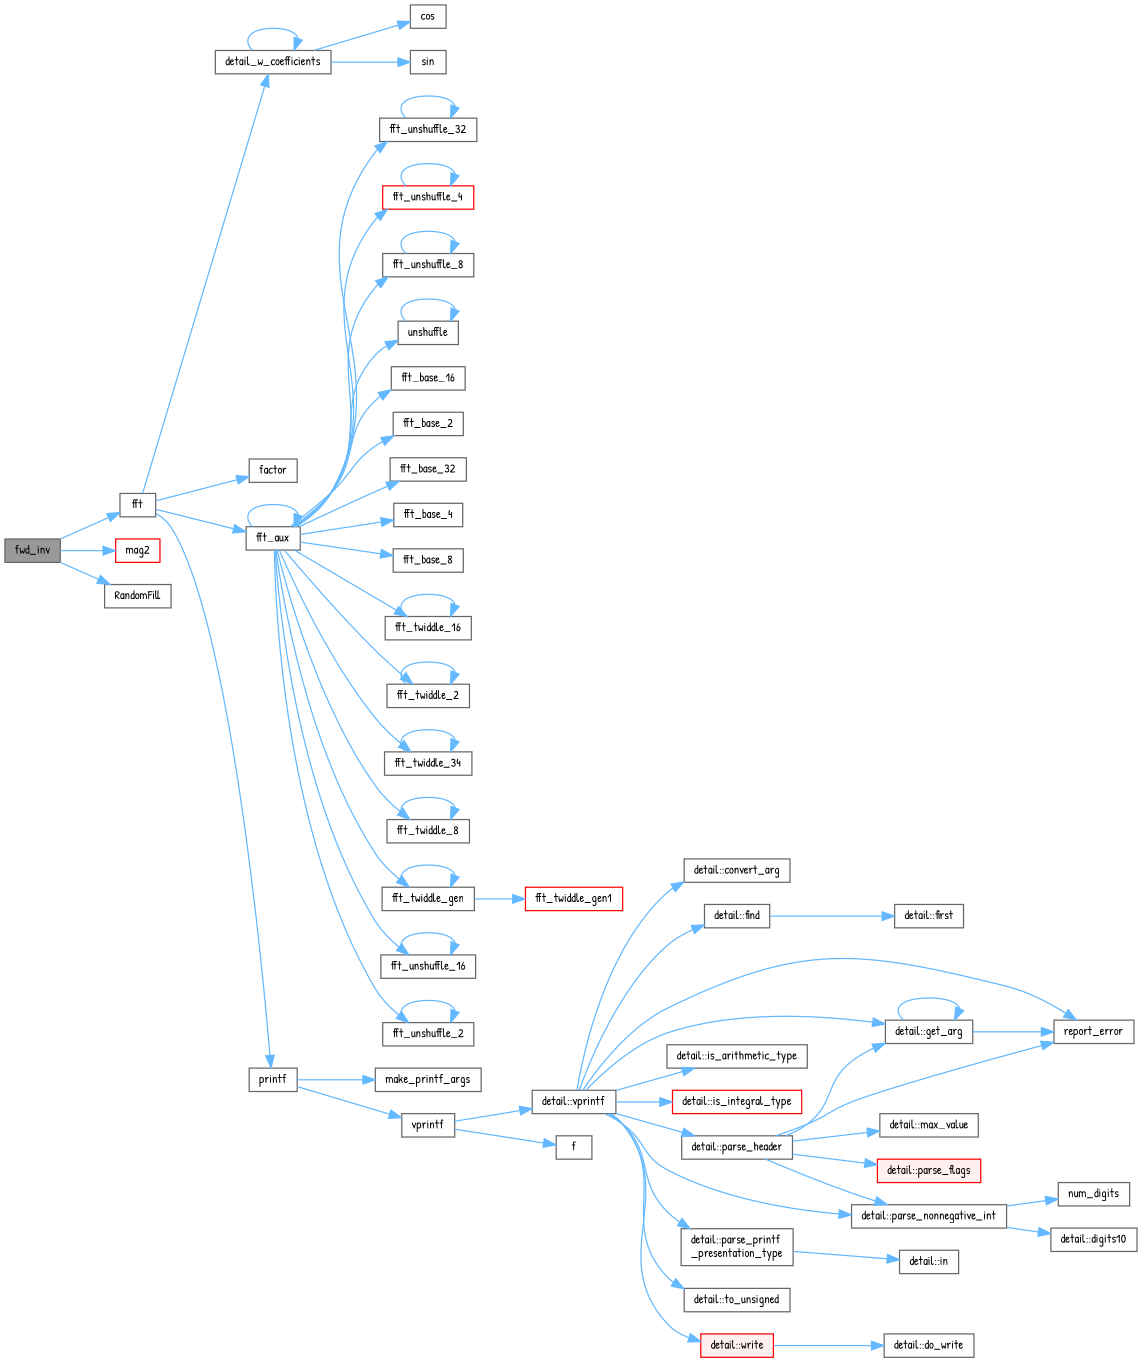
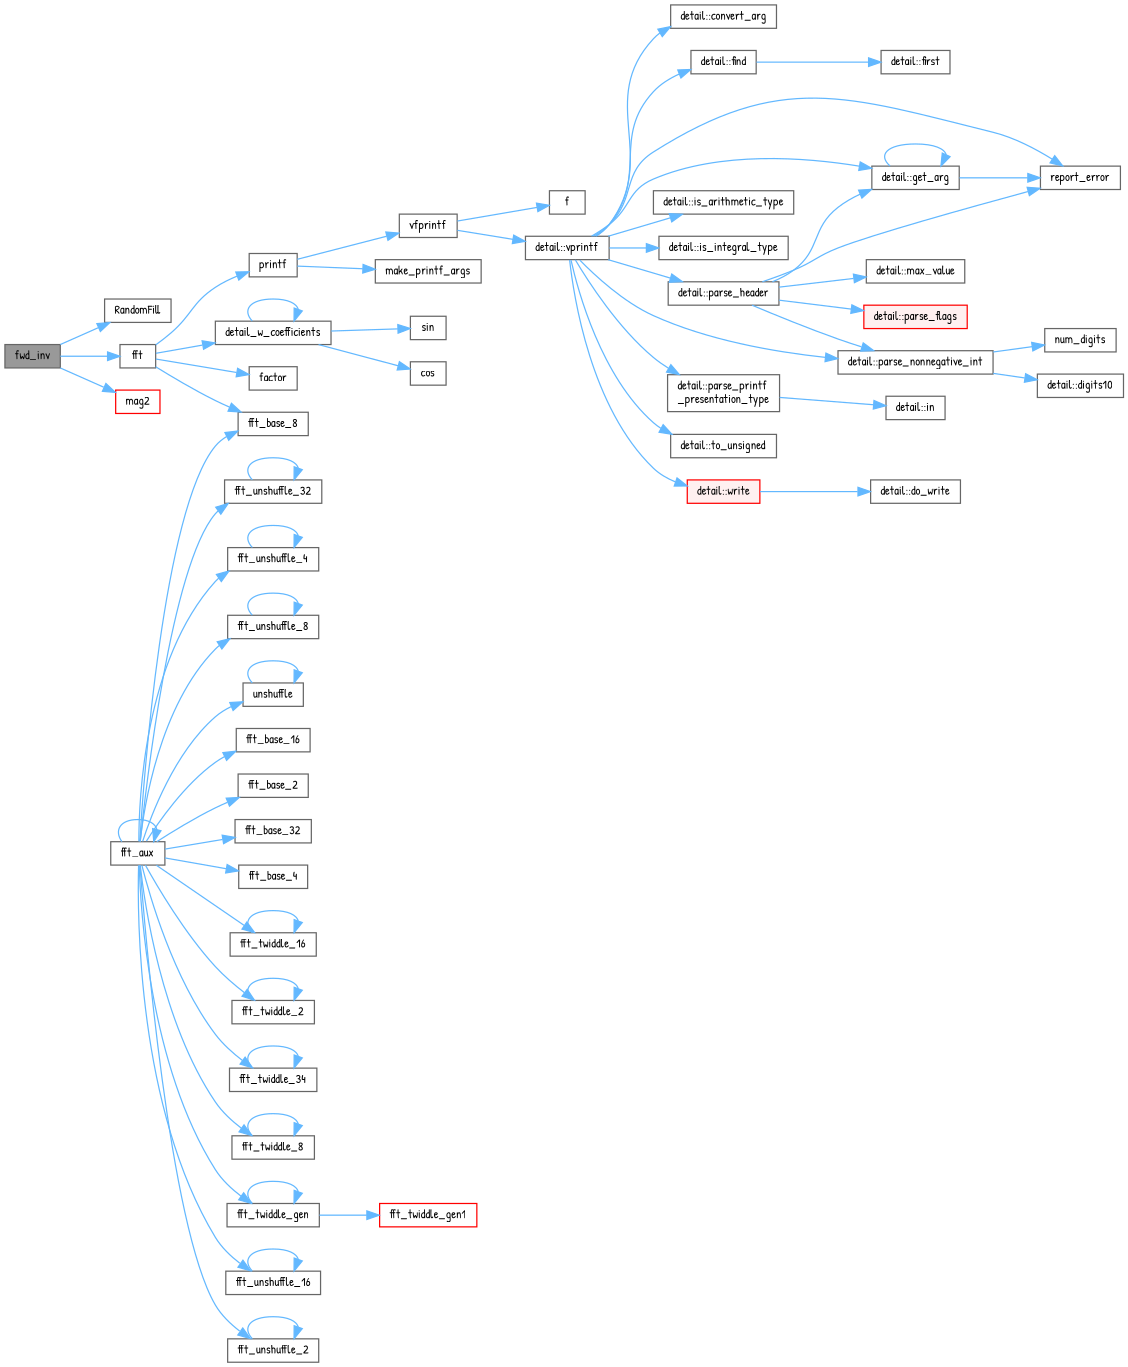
node "fft_unshuffle_4": color red -> grey40
edge "fft" -> "fft_aux": now "fft" -> "fft_base_8"
node "detail::is_integral_type": color red -> grey40
node "vprintf": label "vprintf" -> "vfprintf"
